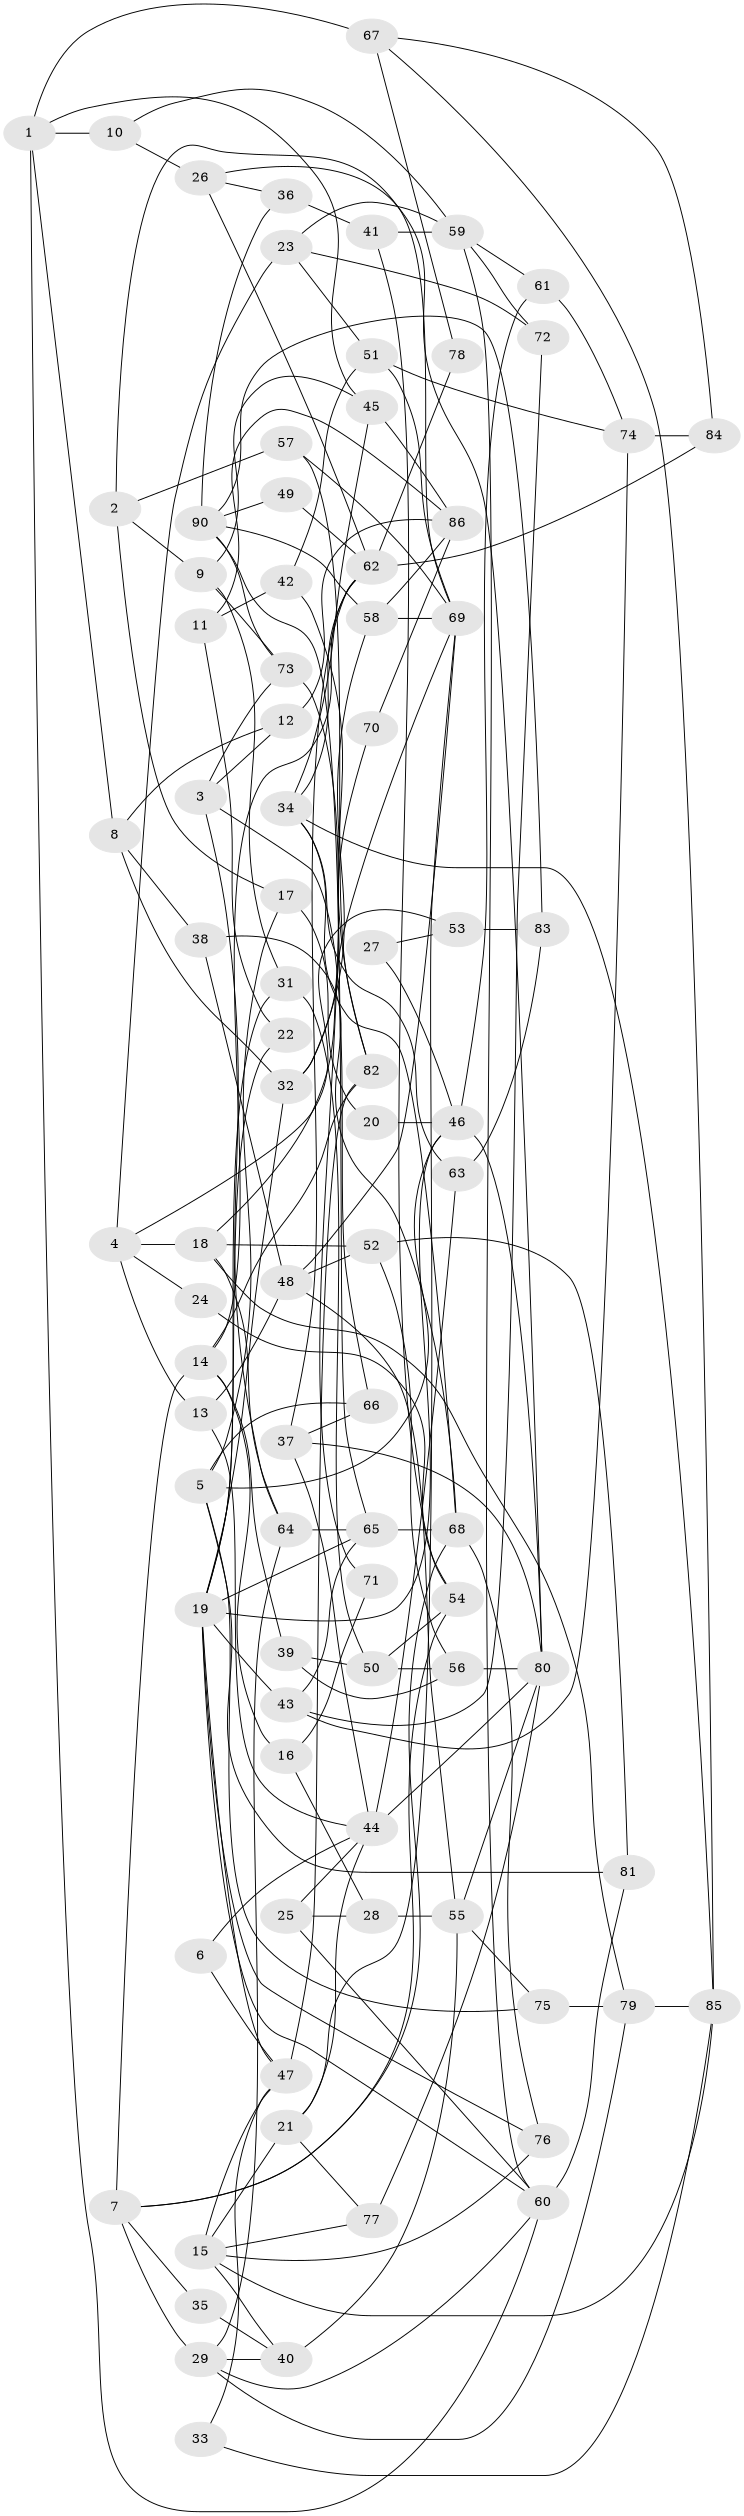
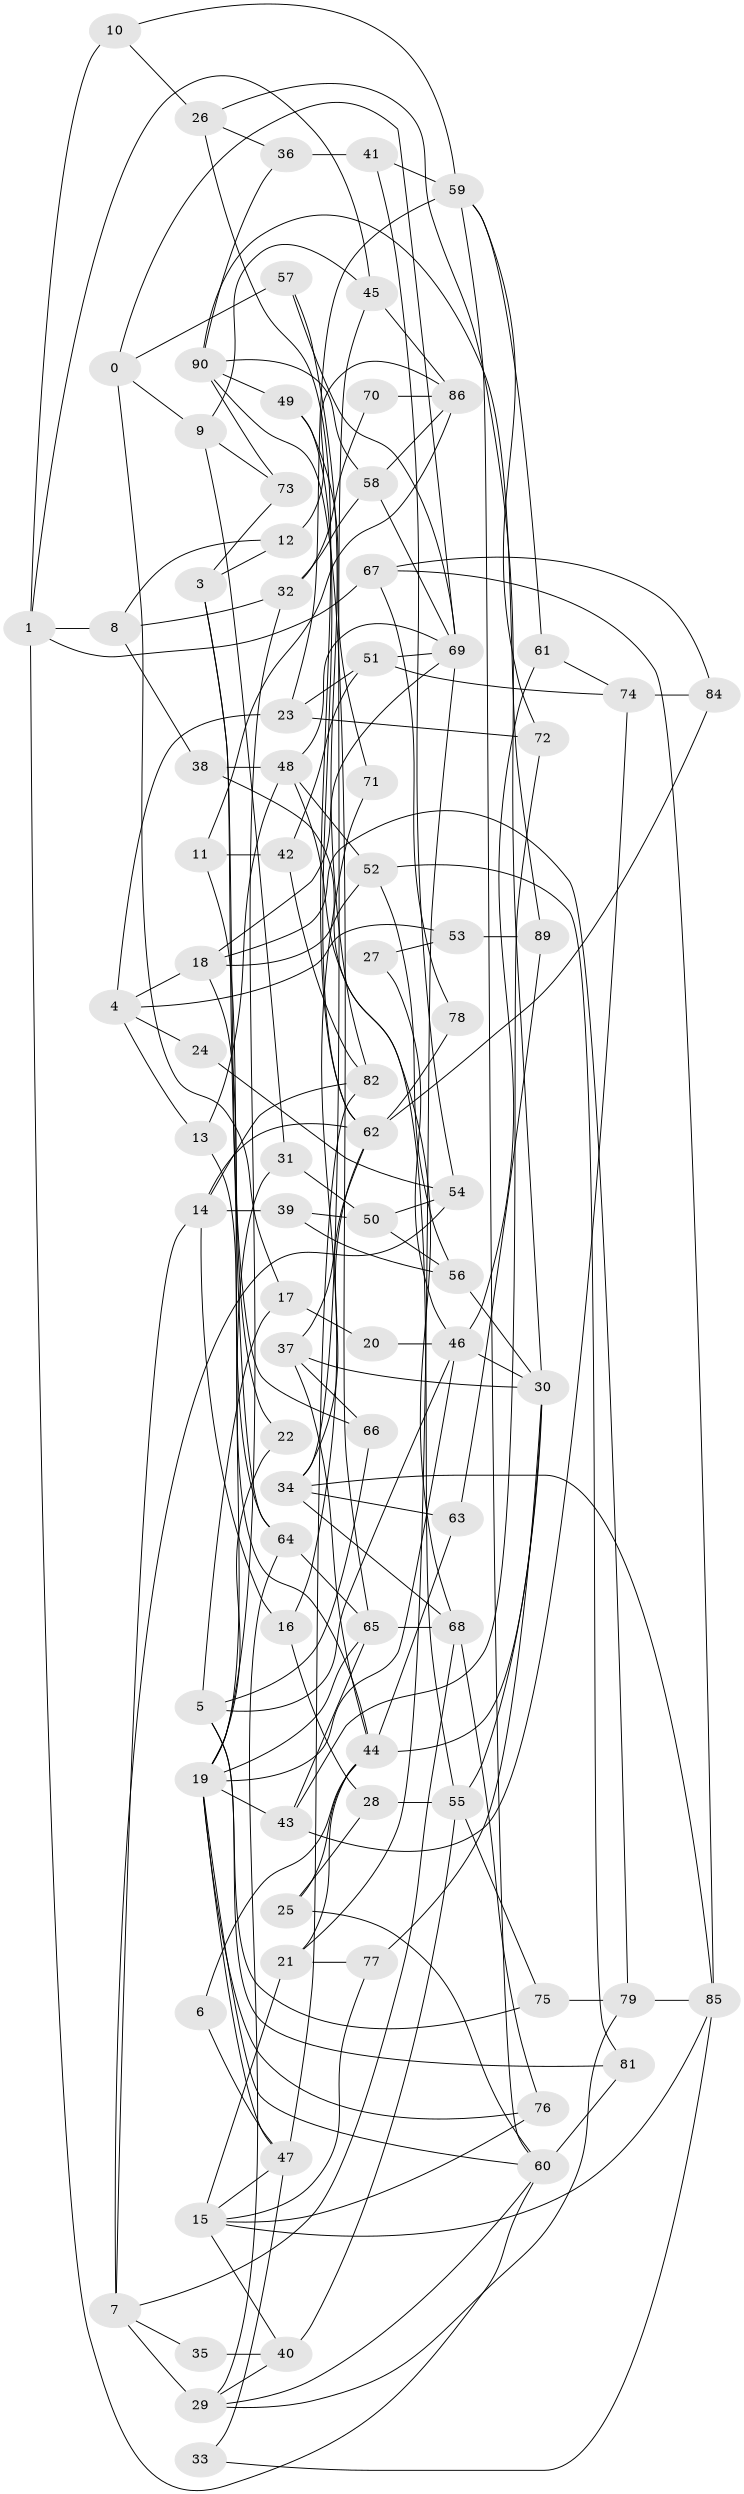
node "2": label "2" -> "0"
node "83": label "83" -> "89"
edge "73" -- "71": now "49" -- "71"
node "80": label "80" -> "30"
